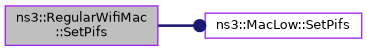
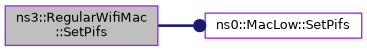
node "ns3::MacLow::SetPifs": label "ns3::MacLow::SetPifs" -> "ns0::MacLow::SetPifs"
